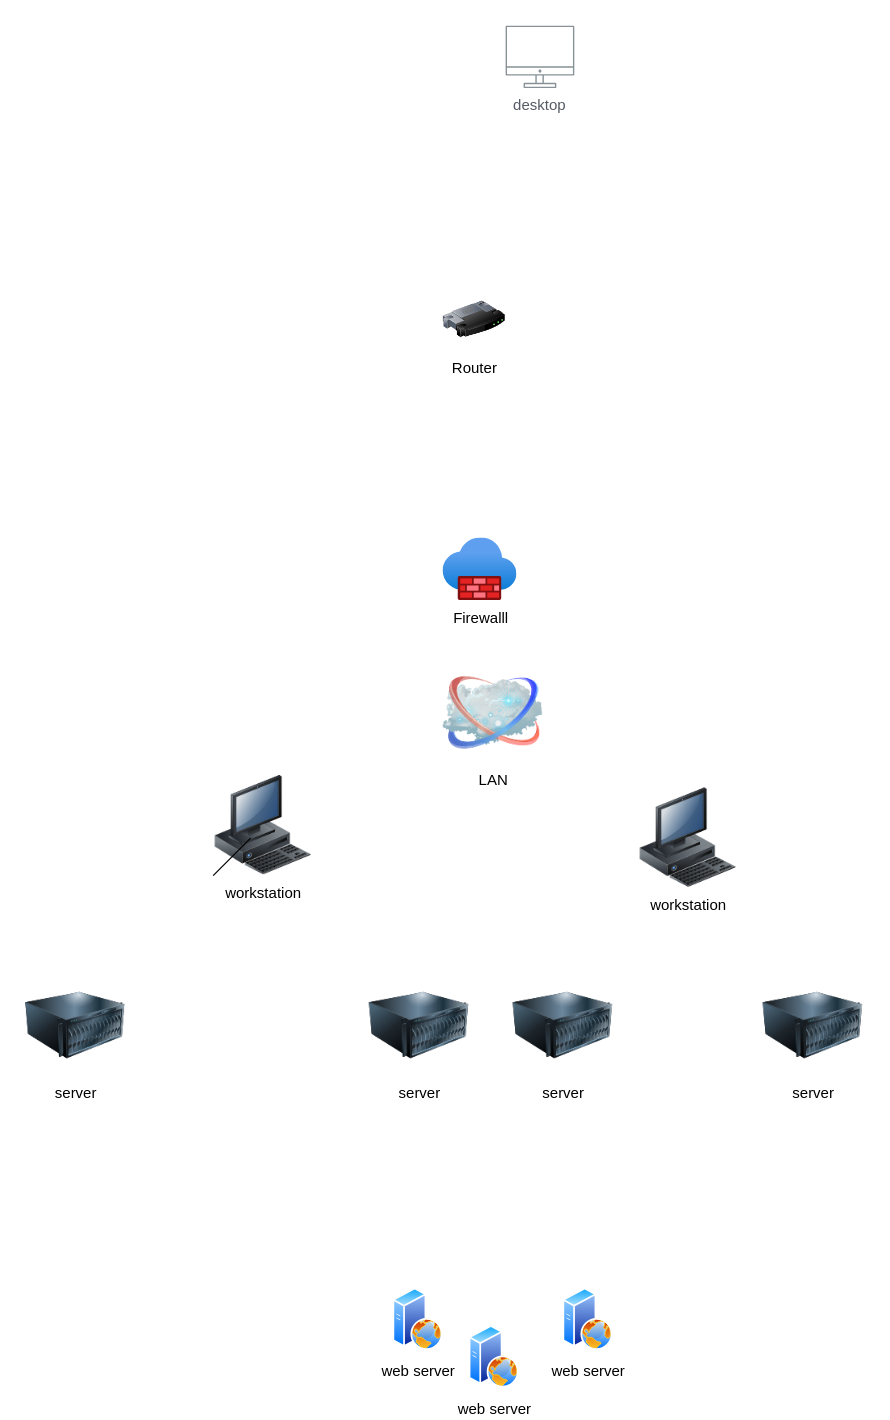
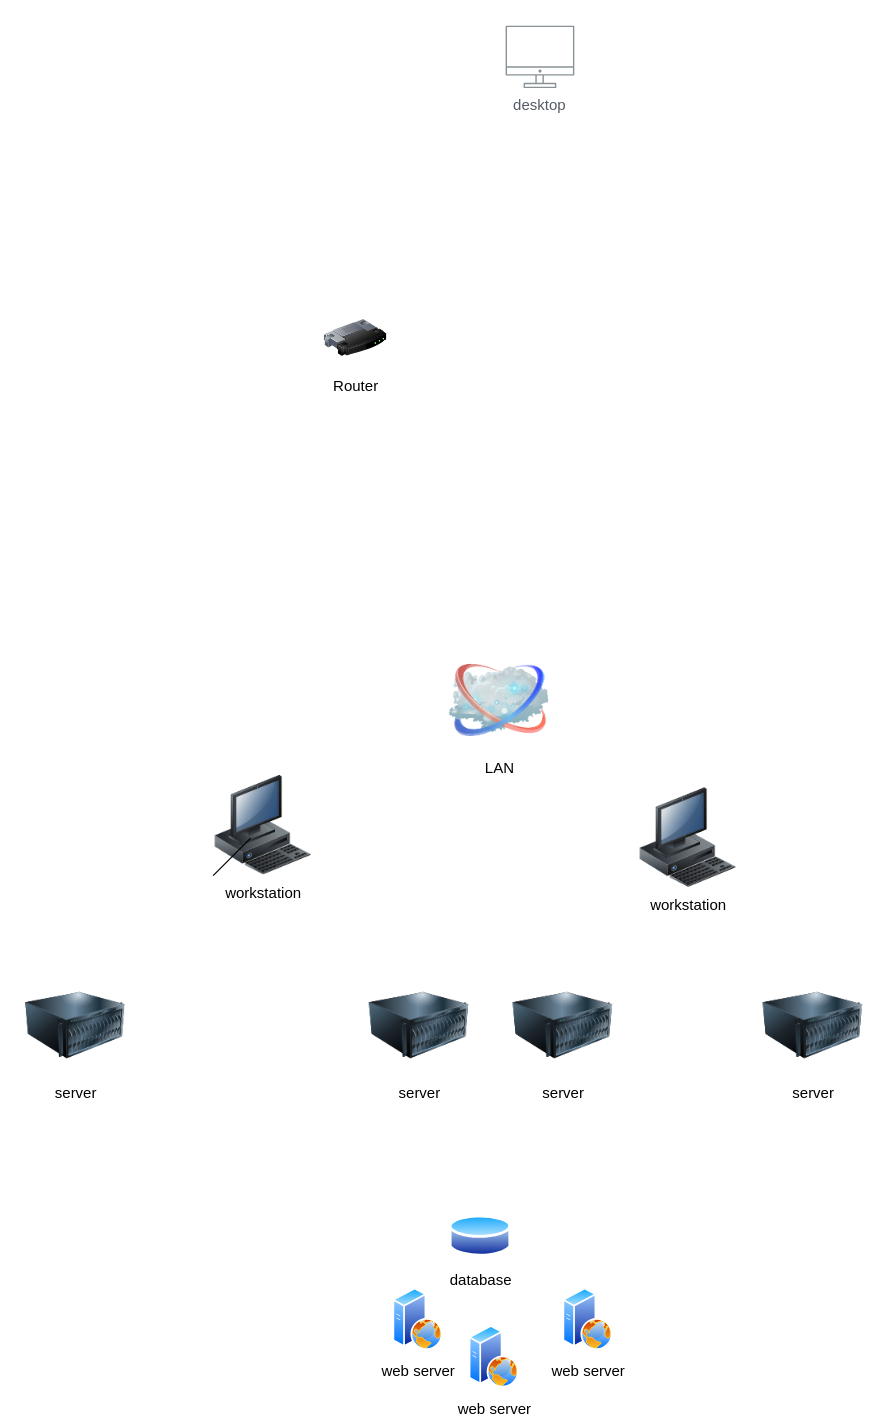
node "Router": moved (474, 319) -> (356, 338)
node "Firewalll": removed
node "LAN": moved (493, 713) -> (499, 701)
node "database": added
